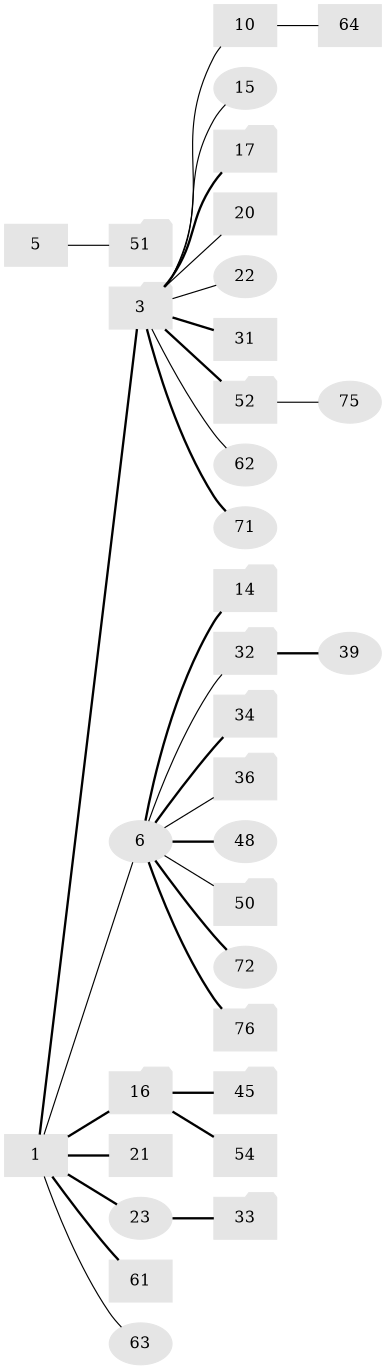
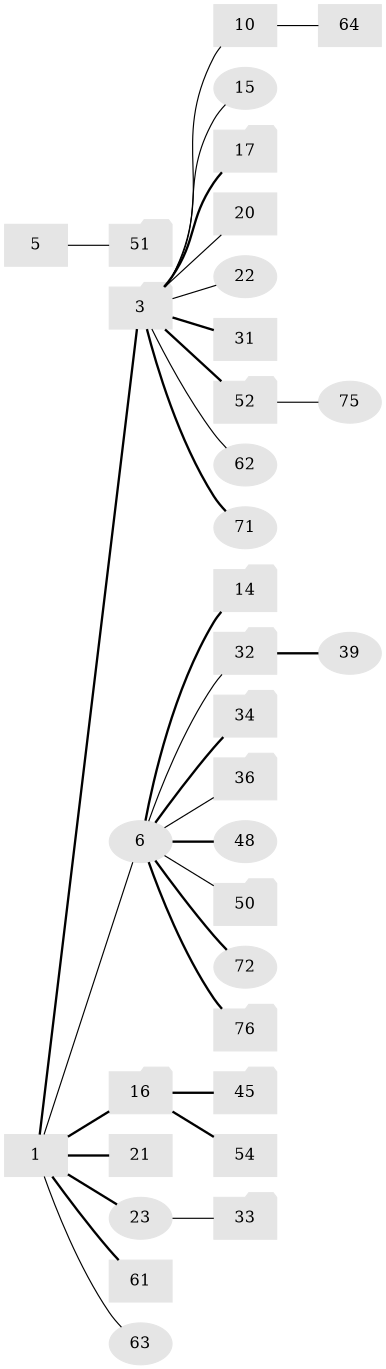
edge "23" -- "33": style bold -> solid
